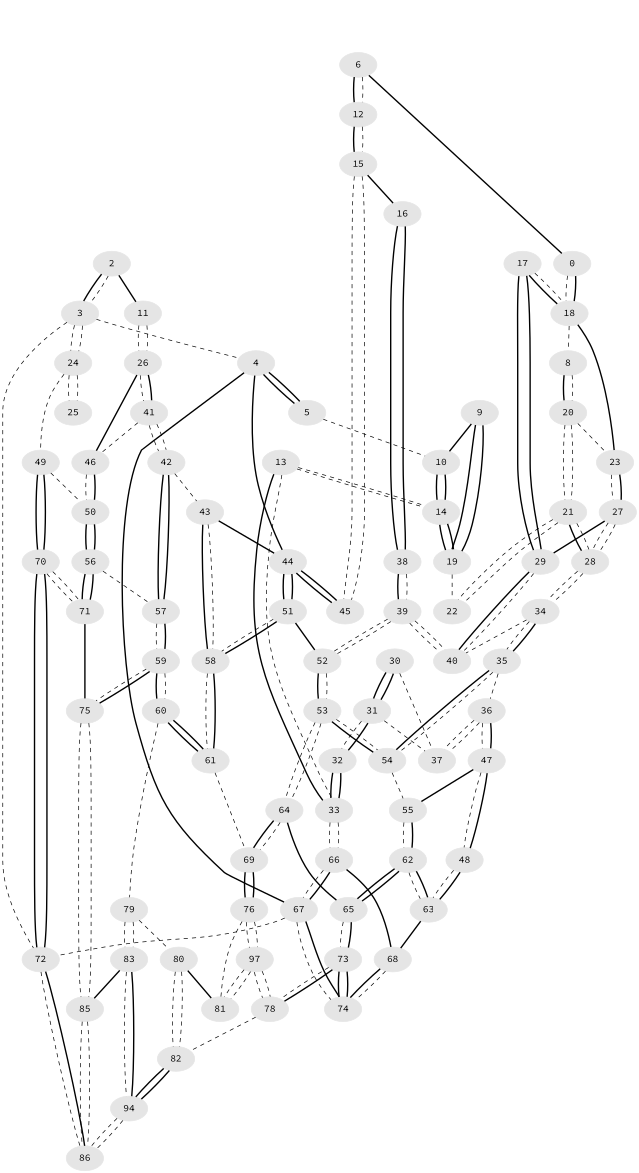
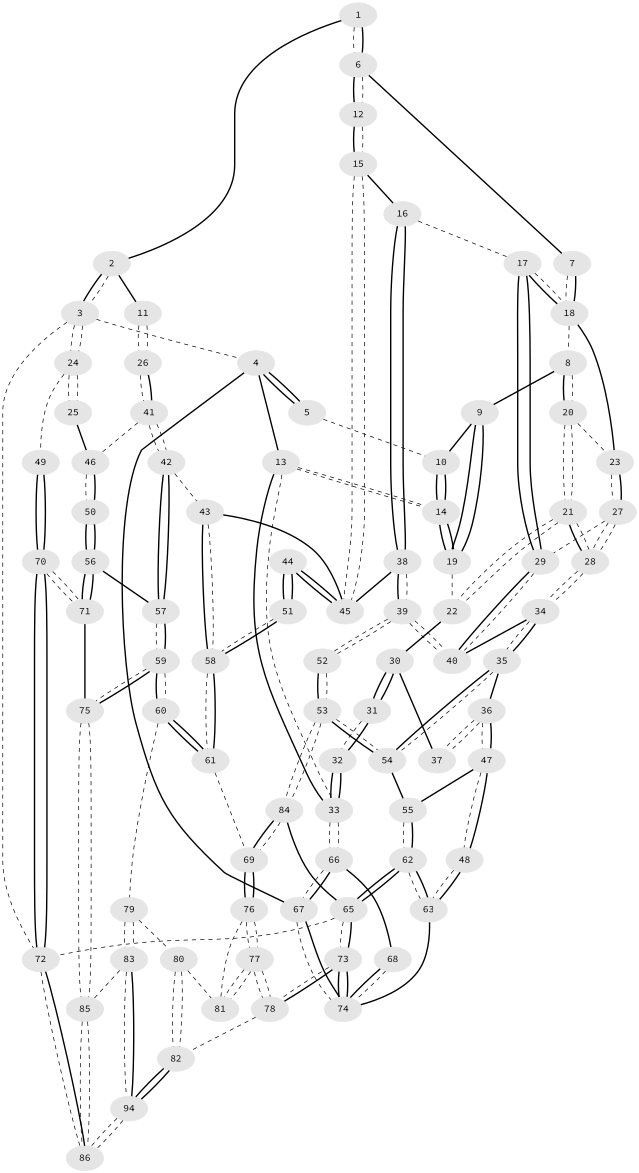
node "1": added
edge "16" -- "17": added
node "0": label "0" -> "7"
edge "8" -- "9": added
edge "26" -- "46": now "25" -- "46"
edge "4" -- "44": now "4" -- "13"
edge "49" -- "50": removed
edge "43" -- "44": now "43" -- "45"
edge "27" -- "29": style bold -> dashed
edge "38" -- "45": added
edge "56" -- "57": style dashed -> bold
edge "51" -- "52": removed
edge "34" -- "40": style dashed -> bold
edge "22" -- "30": added
edge "35" -- "36": style dashed -> bold
edge "30" -- "37": style dashed -> bold
edge "31" -- "37": removed
edge "54" -- "55": style dashed -> bold
node "64": label "64" -> "84"
edge "63" -- "68": now "63" -- "74"
edge "67" -- "72": now "65" -- "72"
node "97": label "97" -> "77"
edge "83" -- "85": style bold -> dashed
edge "80" -- "81": style bold -> dashed
